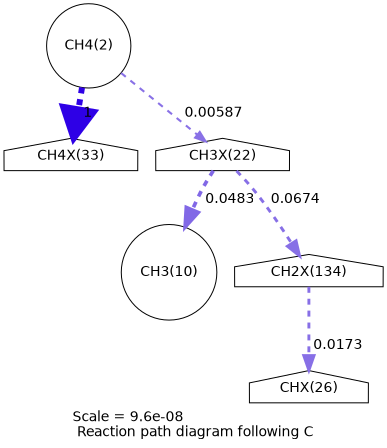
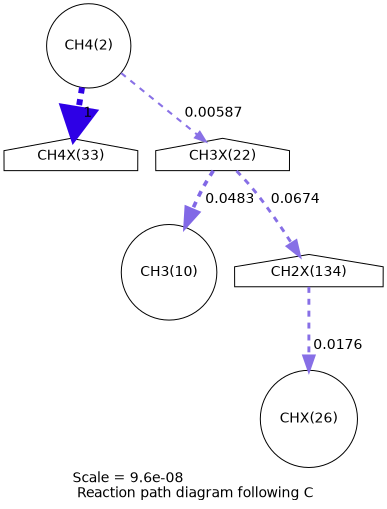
edge "CH2X(134)" -> "CHX(26)": label " 0.0173" -> " 0.0176"
node "CHX(26)": shape house -> circle
